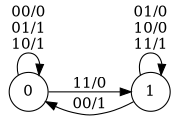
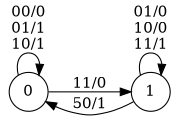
edge "1" -> "0": label "00/1" -> "50/1"
